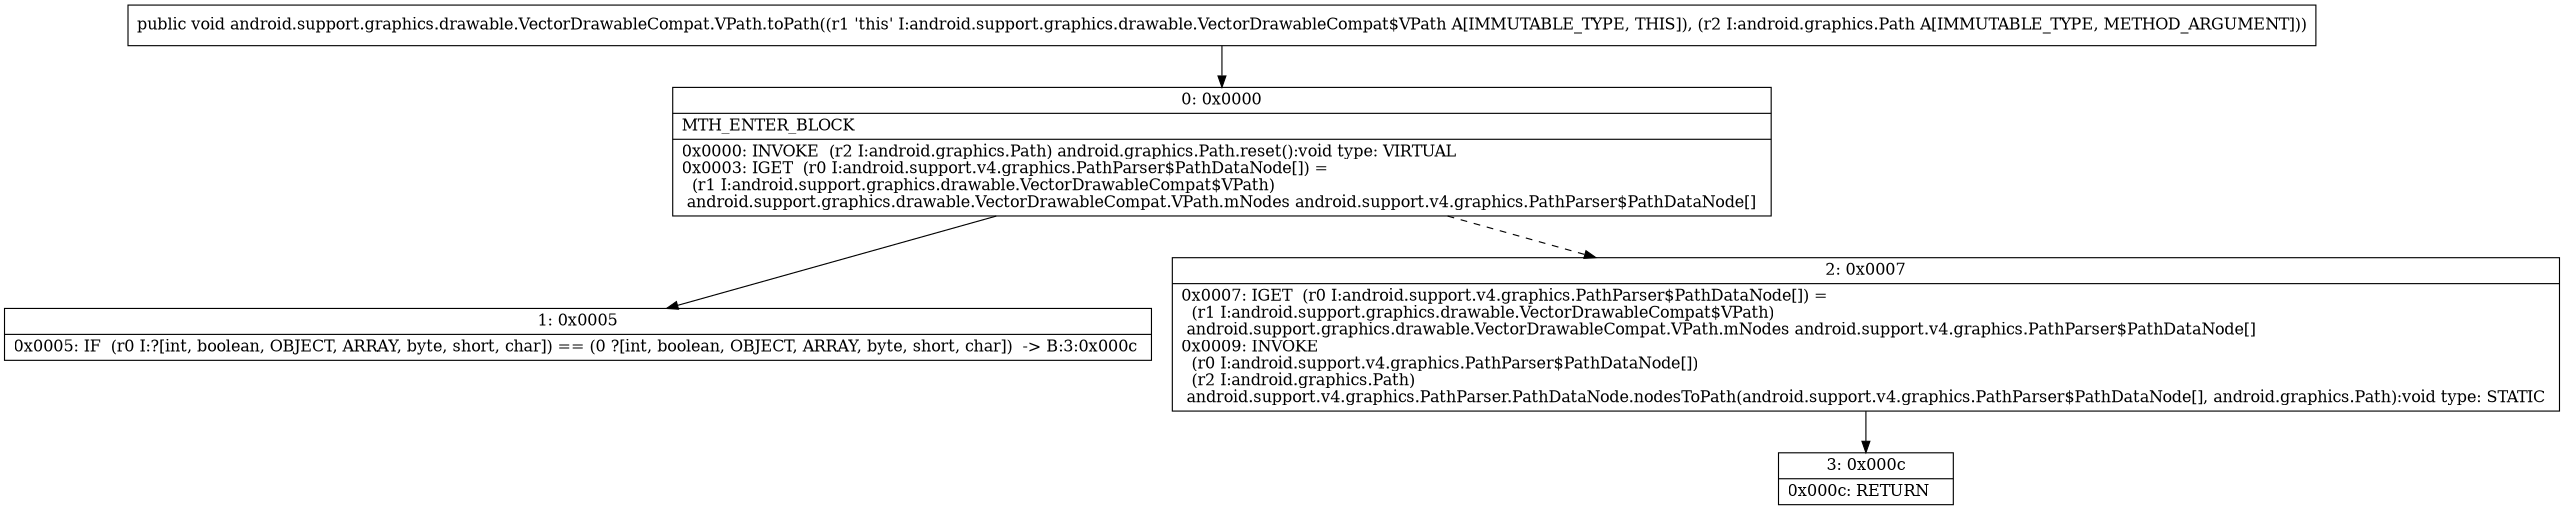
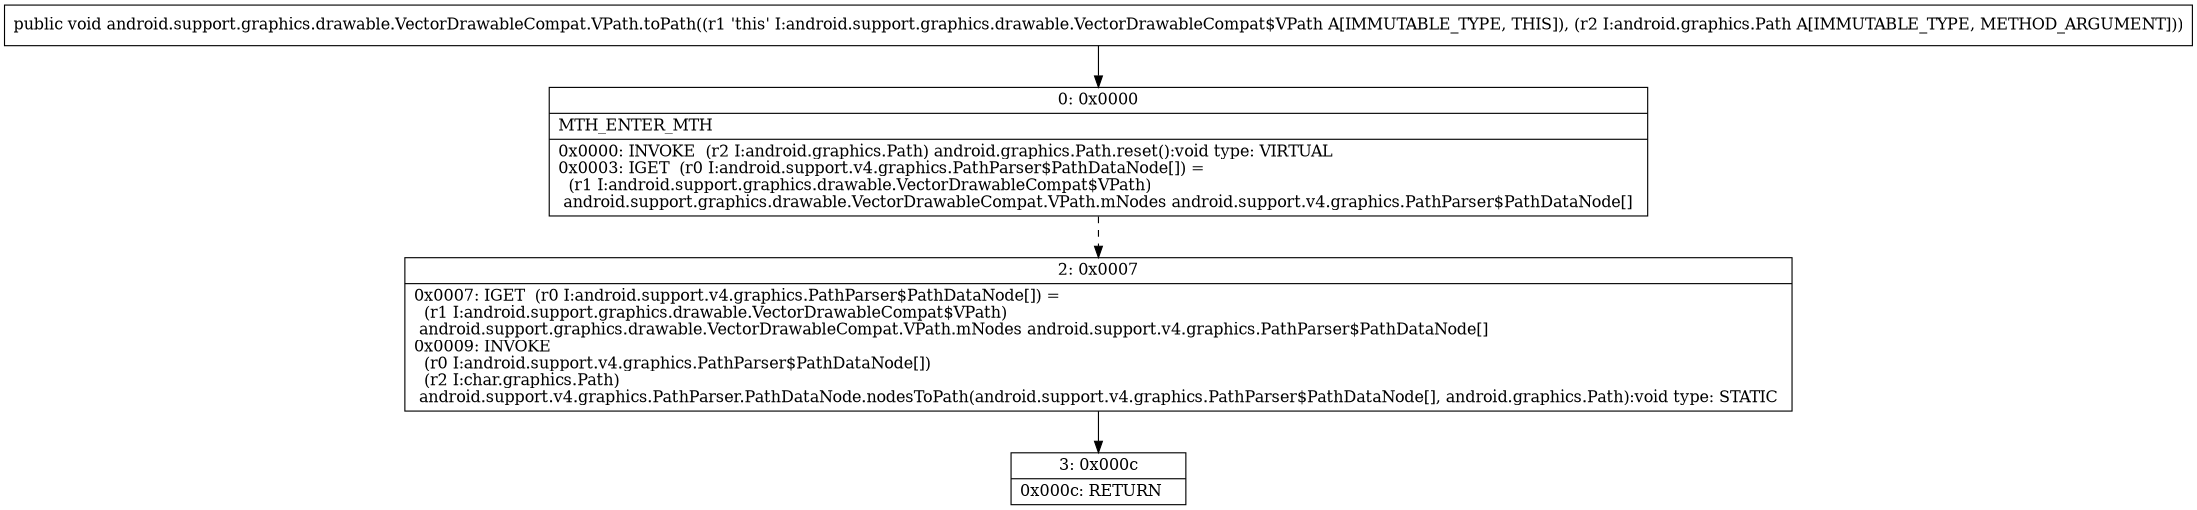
node "0: 0x0000": text "MTH_ENTER_BLOCK" -> "MTH_ENTER_MTH"
node "1: 0x0005": removed
node "2: 0x0007": text "(r2 I:android.graphics.Path)" -> "(r2 I:char.graphics.Path)"
